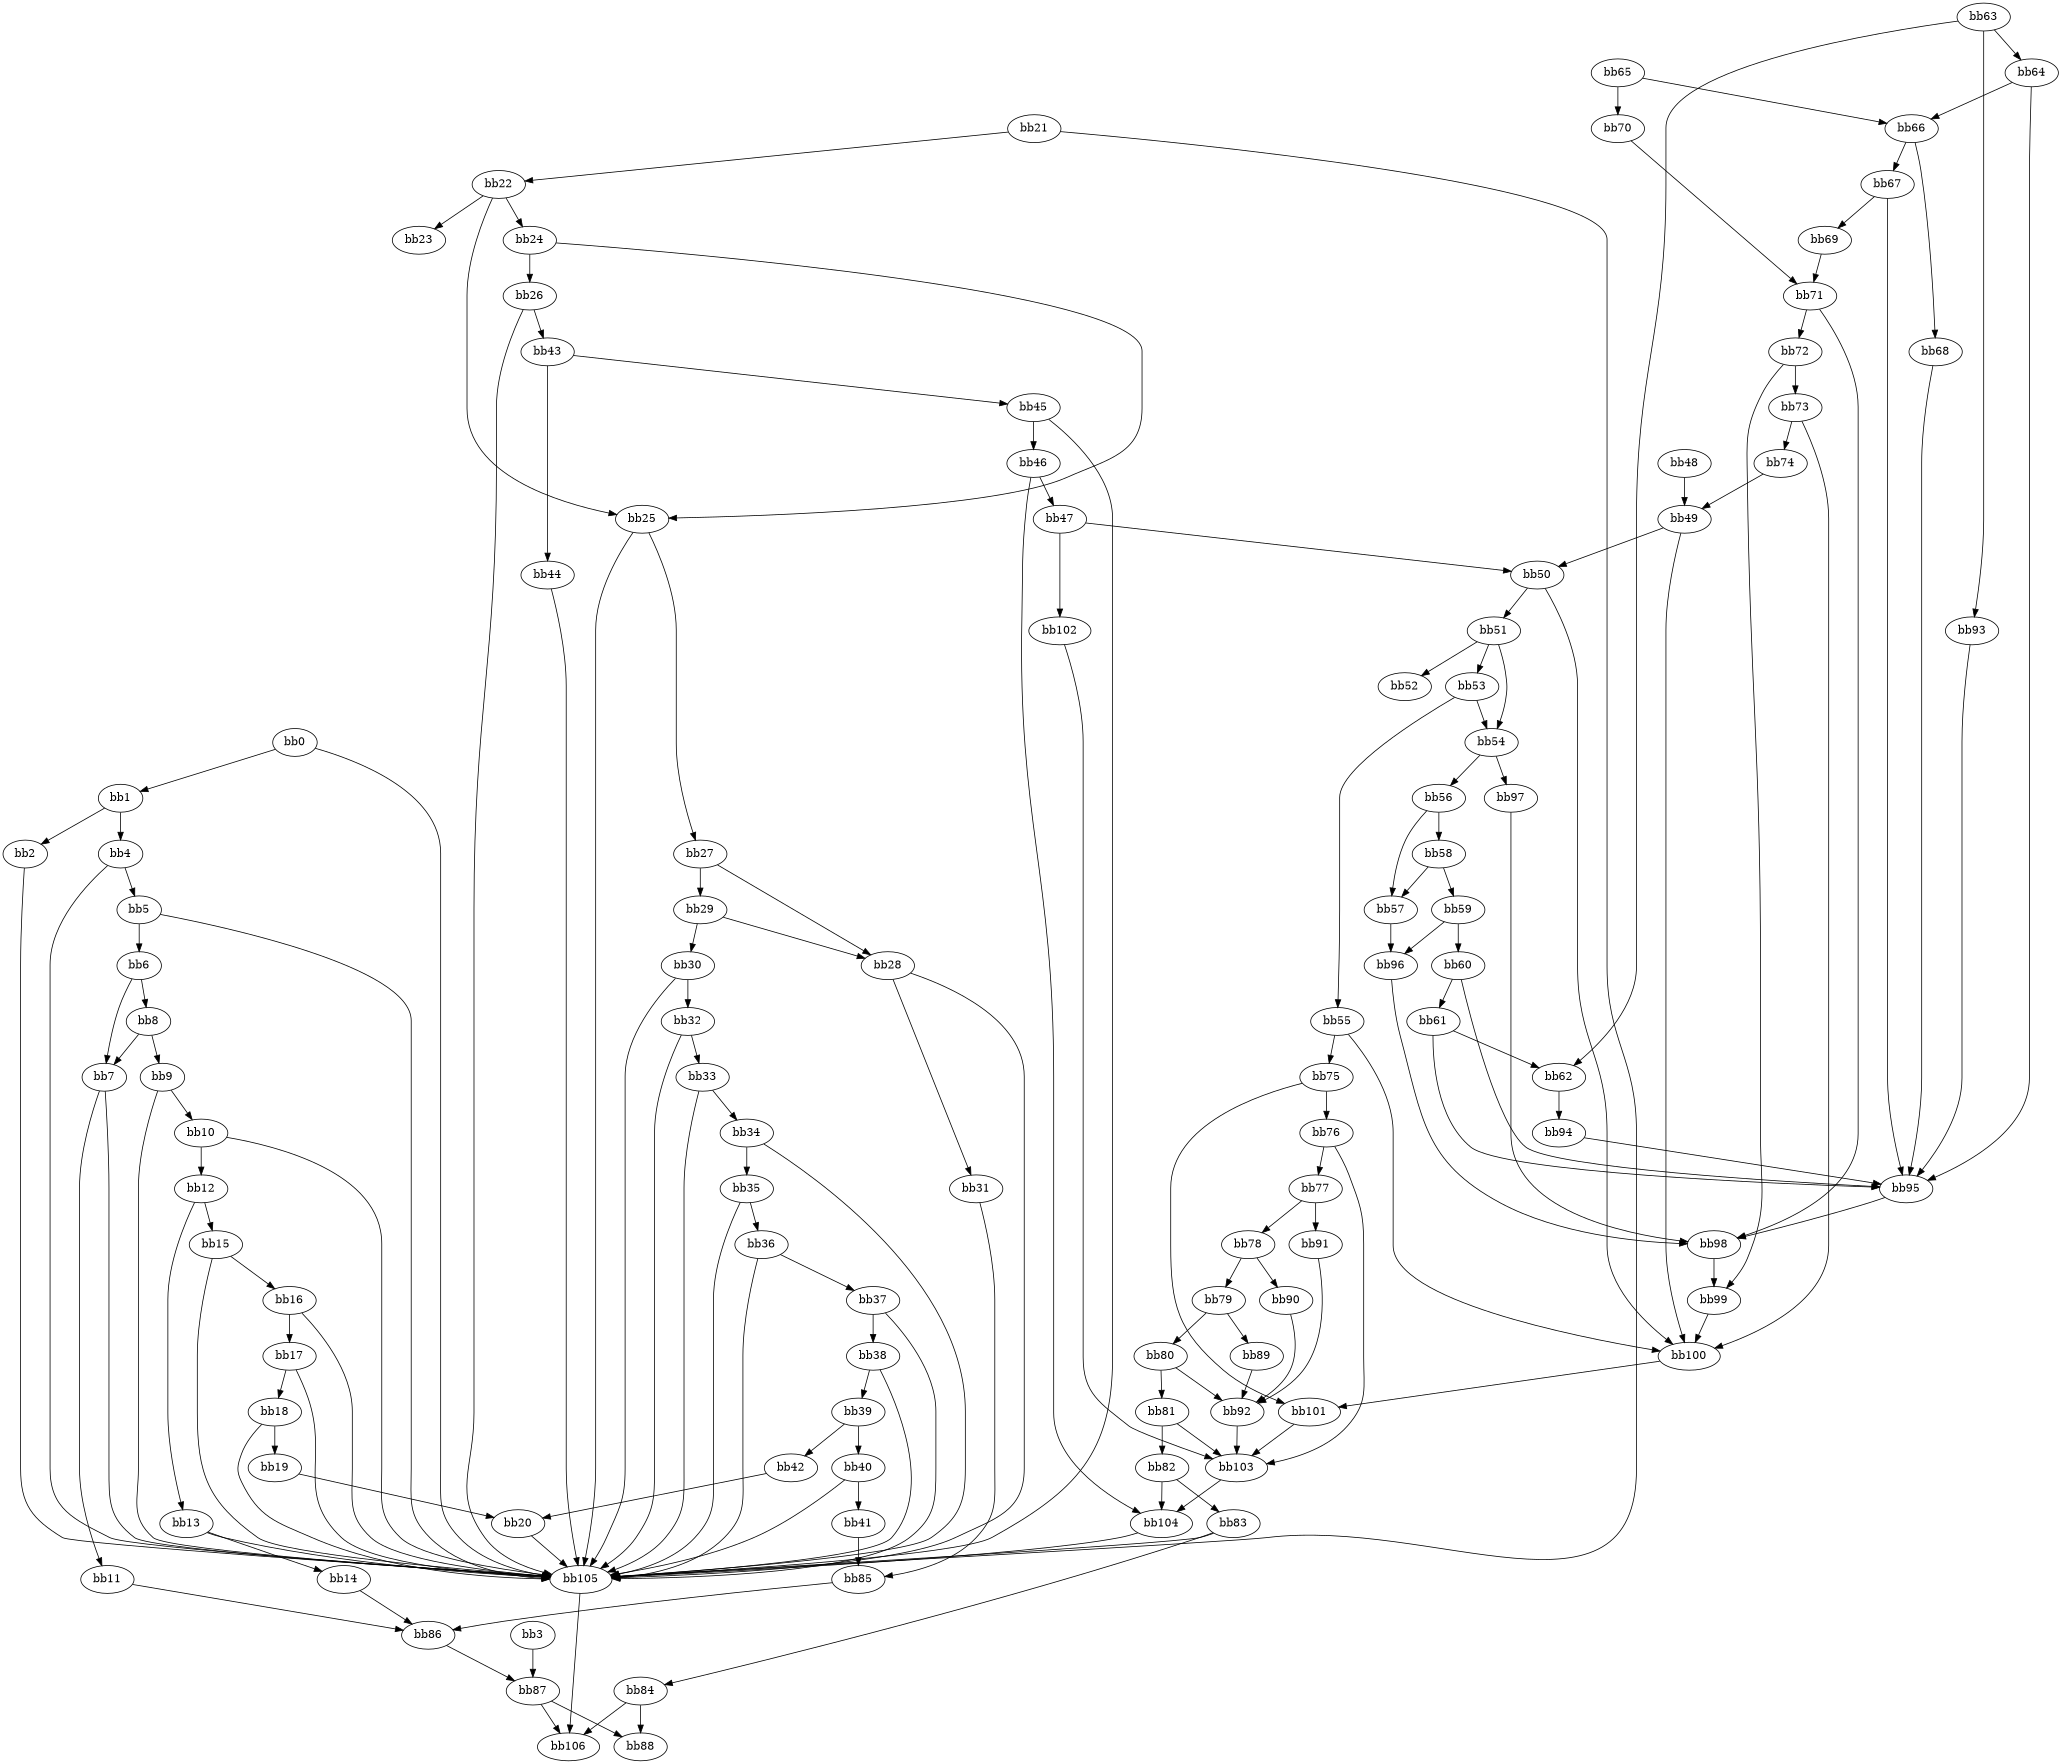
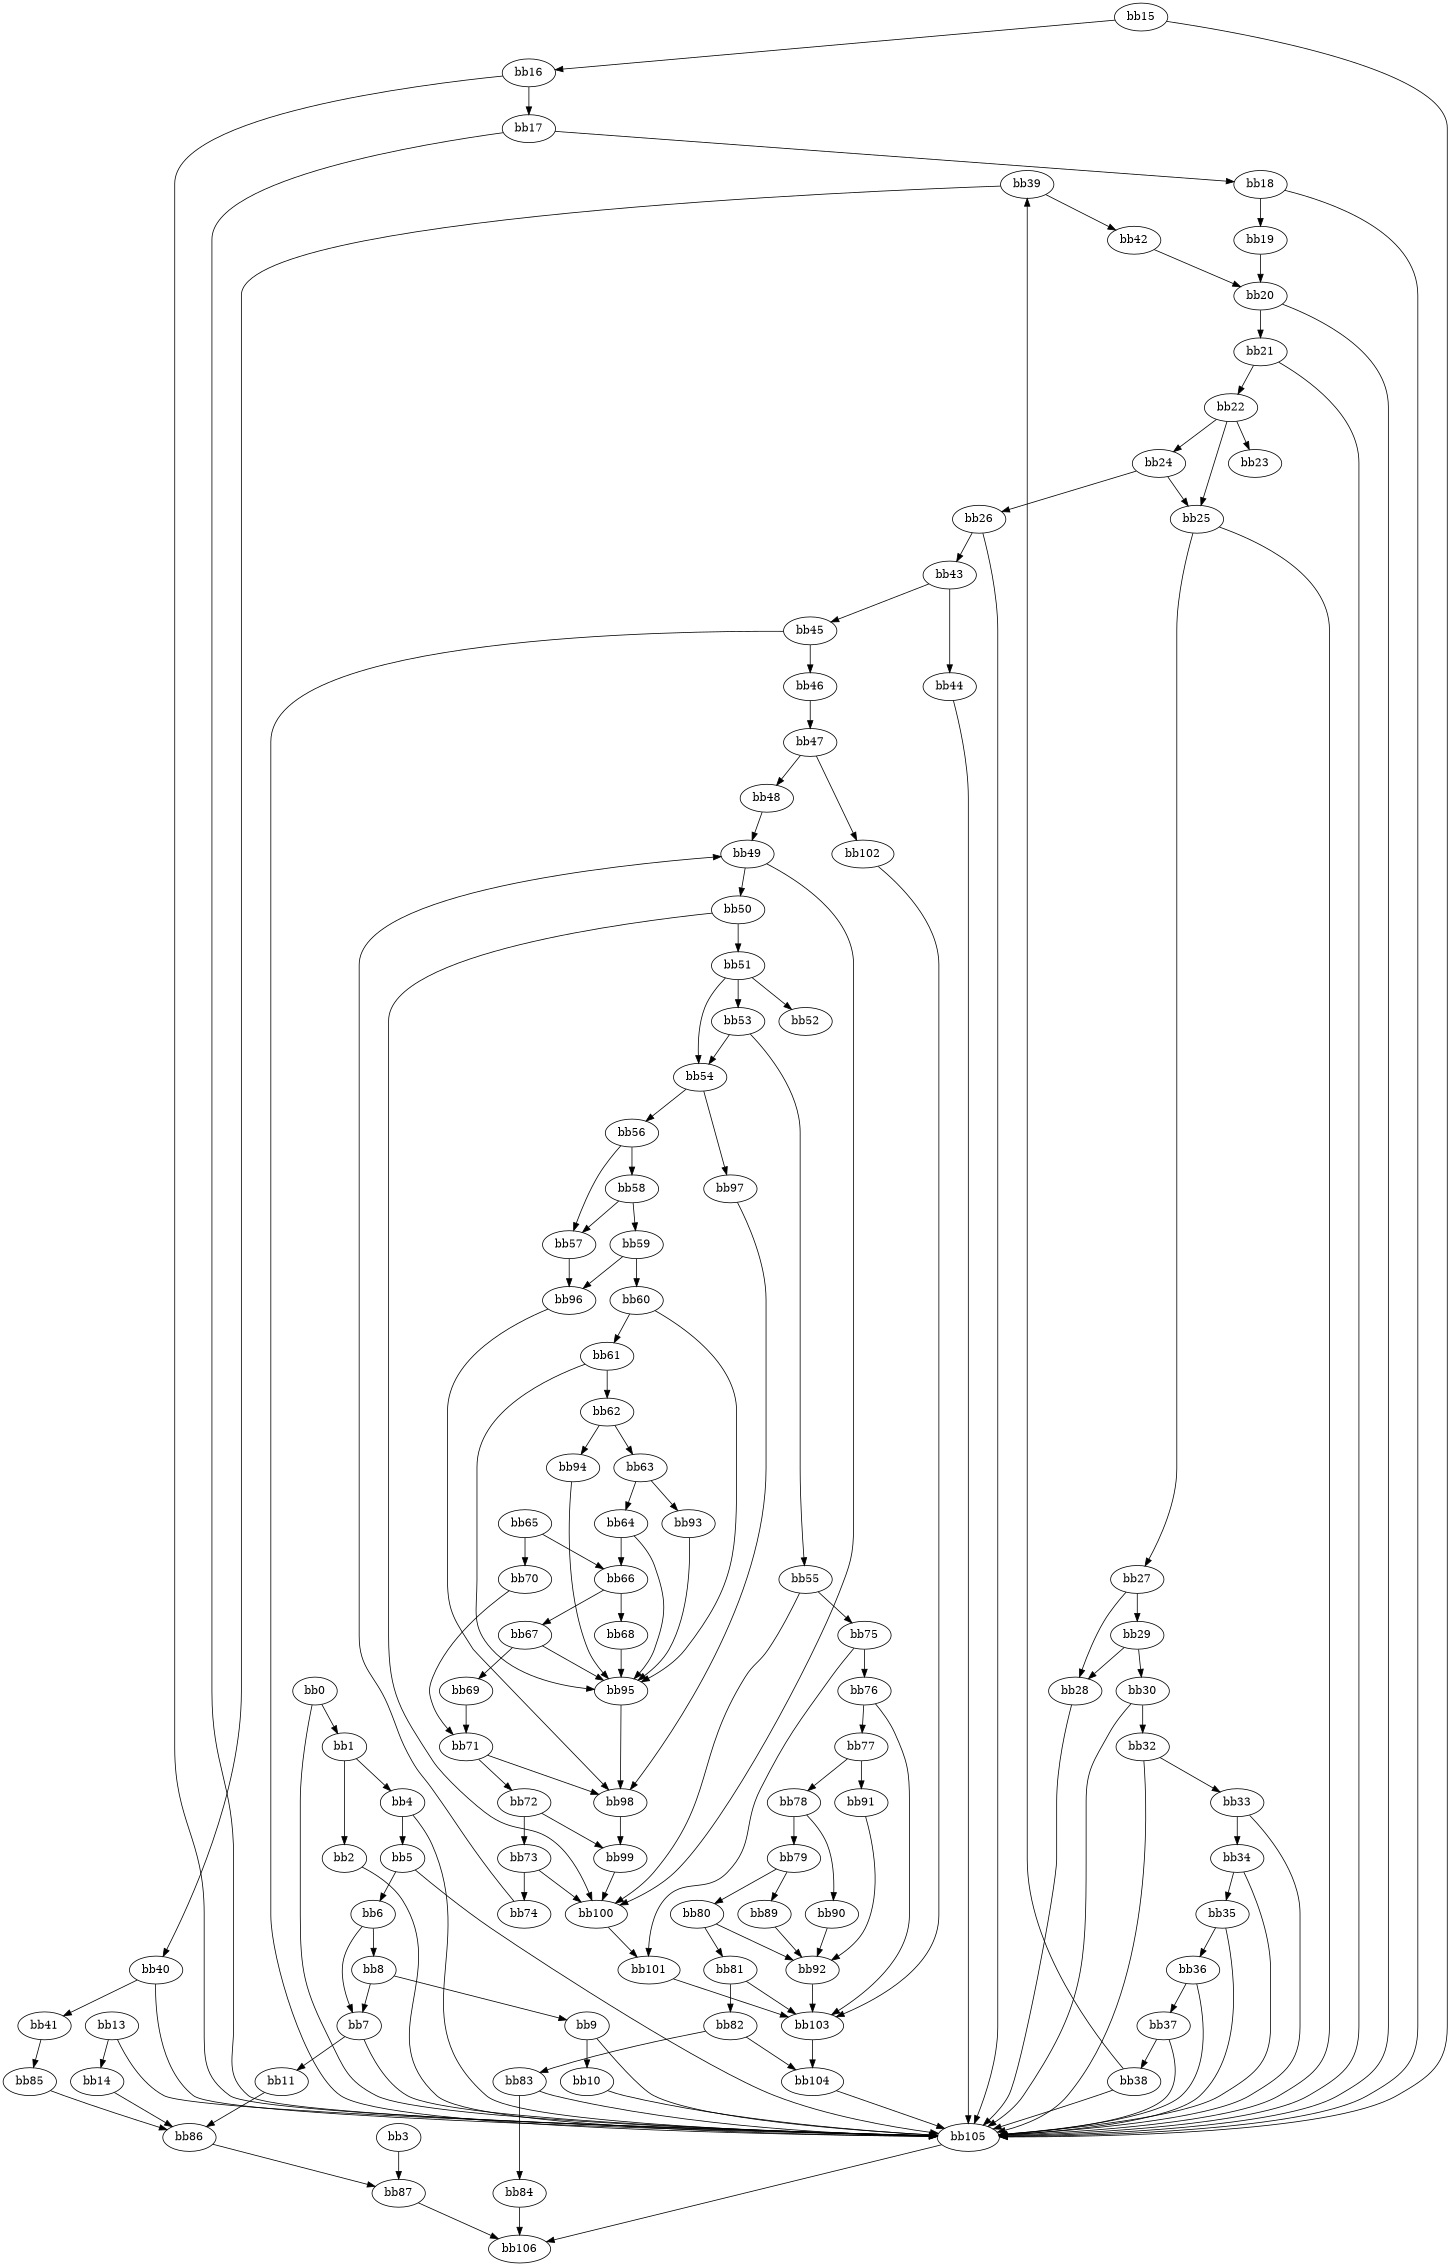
edge "bb20" -> "bb21": added
edge "bb63" -> "bb62": reversed
edge "bb47" -> "bb50": now "bb47" -> "bb48"
edge "bb46" -> "bb104": removed
node "bb12": removed
node "bb31": removed
node "bb88": removed
